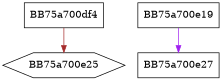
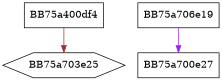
node "BB75a700df4": label "BB75a700df4" -> "BB75a400df4"
node "BB75a700e19": label "BB75a700e19" -> "BB75a706e19"
node "BB75a700e25": label "BB75a700e25" -> "BB75a703e25"
